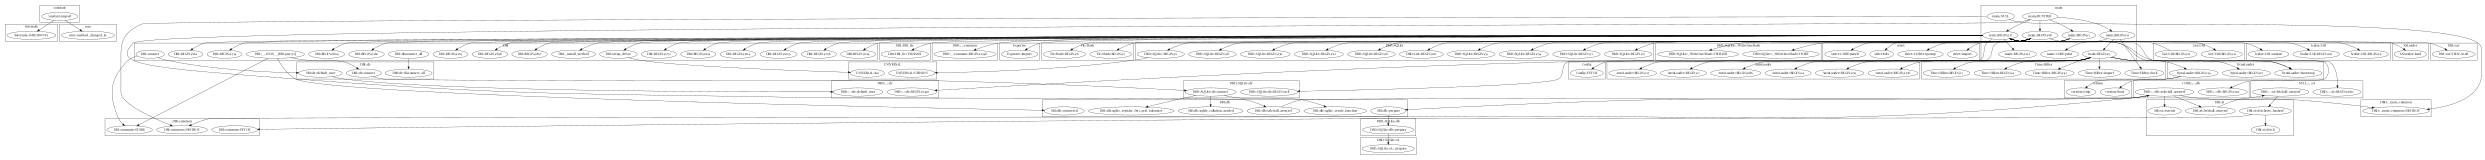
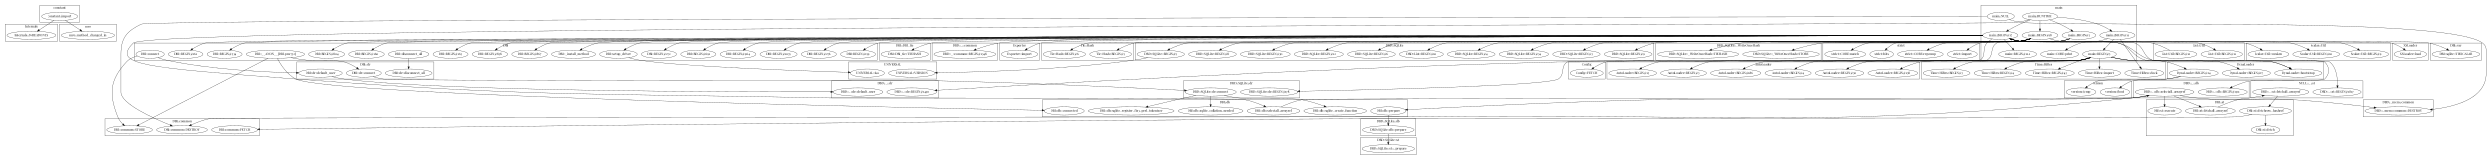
node "DBI::var::TIESCALAR": label "DBI::var::TIESCALAR" -> "DBI::sqlite::TIESCALAR"
cluster "CORE::_::db": label "CORE::_::db" -> "DBD::_::db"
